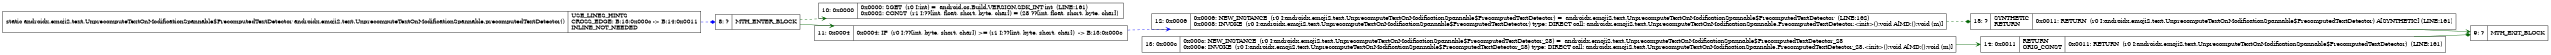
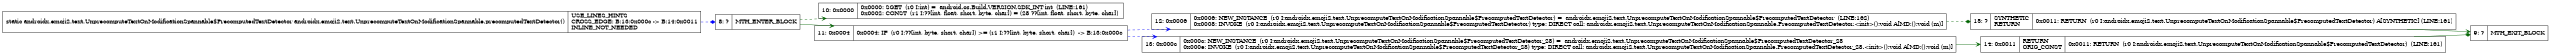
edge "11: 0x0004" -> "13: 0x000c": added
